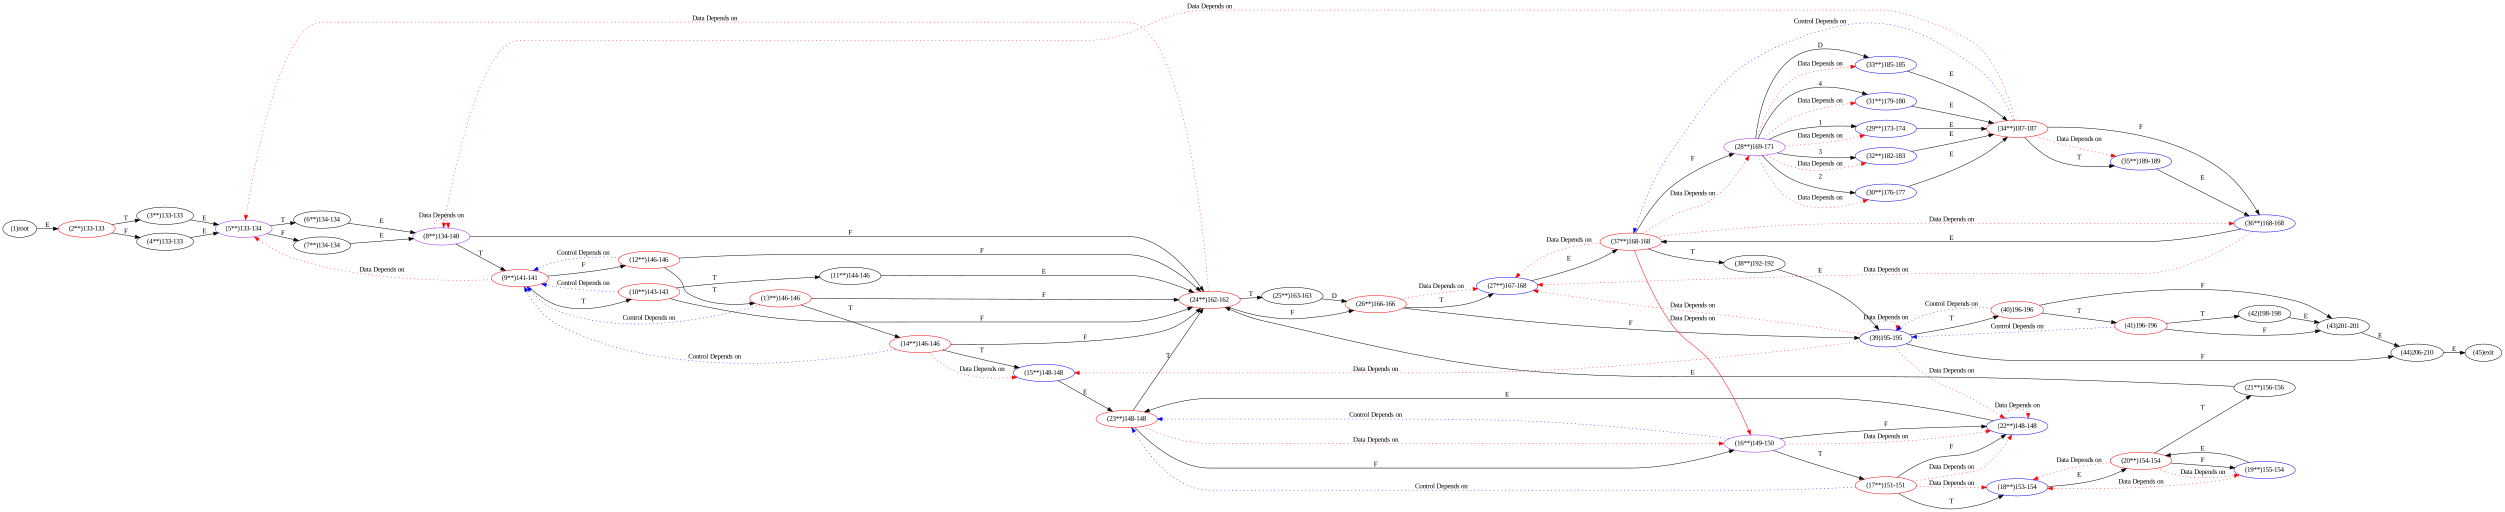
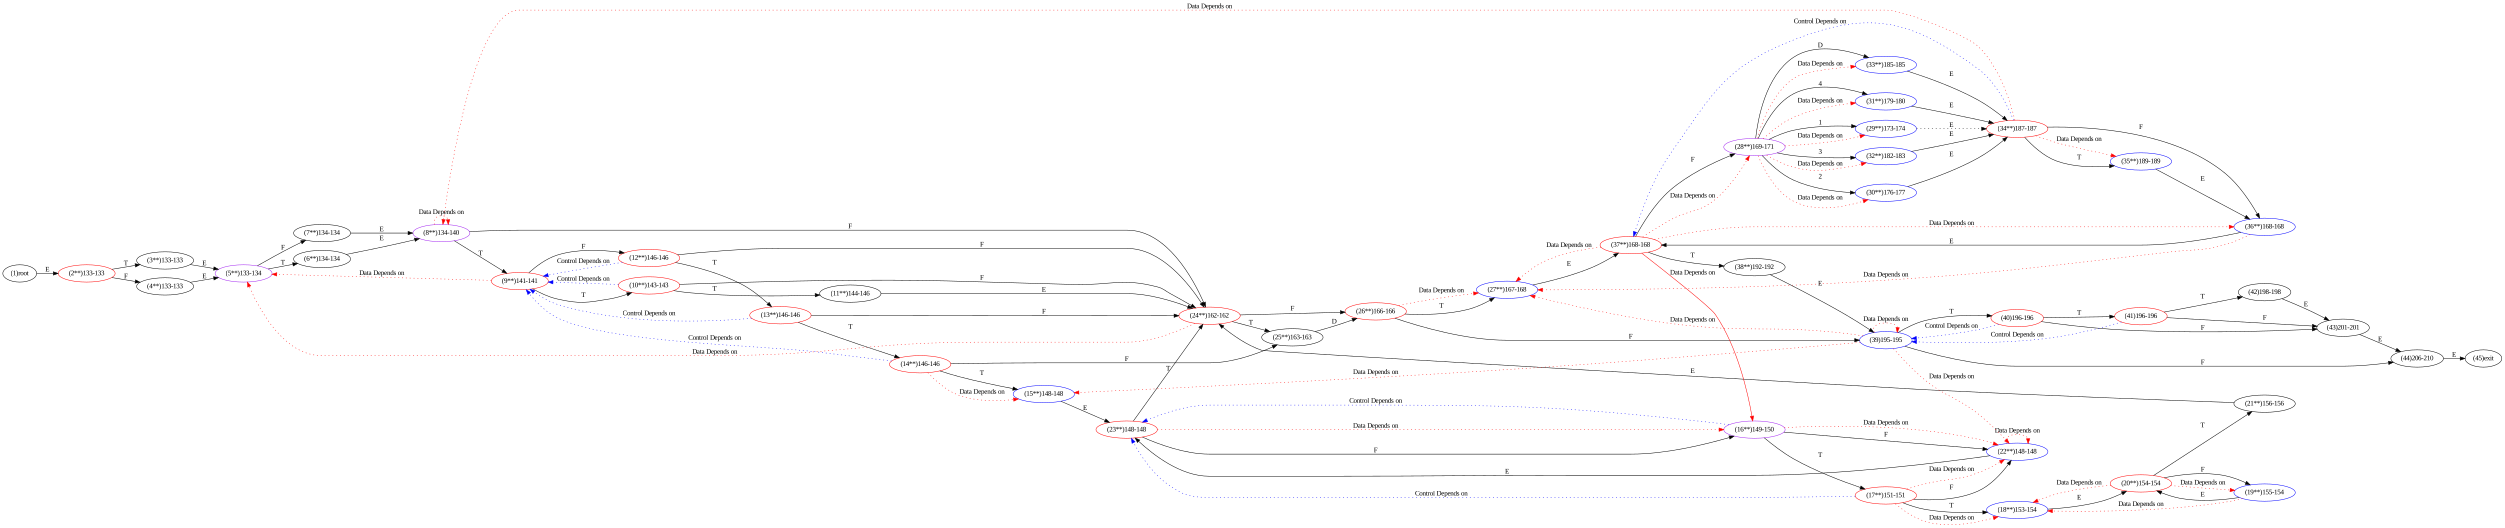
edge "(29**)173-174" -> "(34**)187-187": style solid -> dotted
edge "(14**)146-146" -> "(24**)162-162": now "(14**)146-146" -> "(25**)163-163"
